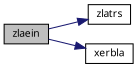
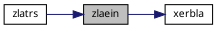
edge "zlaein" -> "zlatrs": reversed
